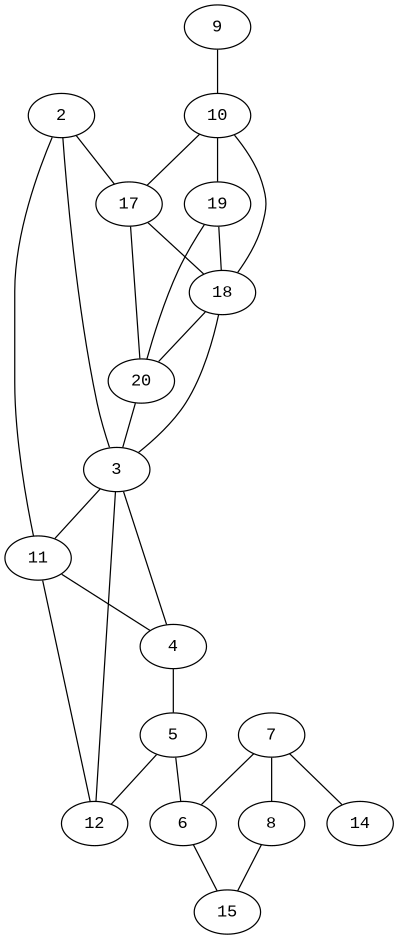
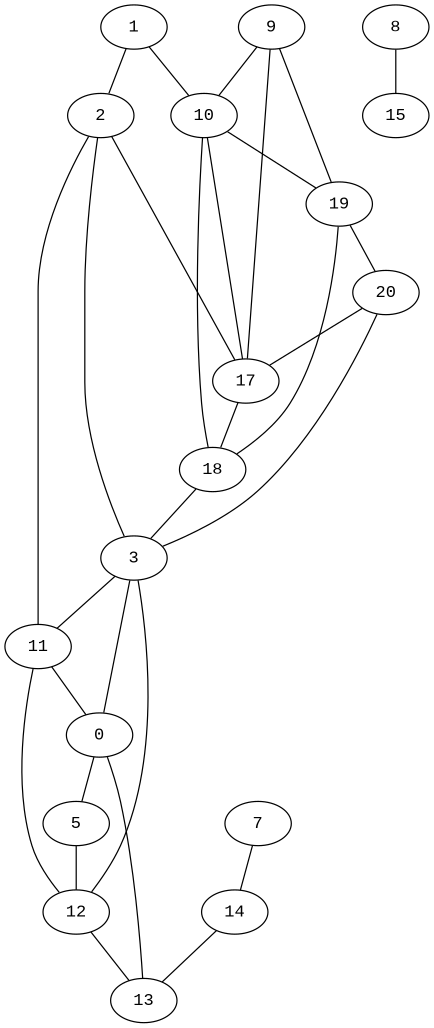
node "1": added
edge "9" -- "19": added
edge "9" -- "17": added
edge "18" -- "20": removed
node "4": label "4" -> "0"
edge "7" -- "8": removed
node "6": removed
node "13": added
